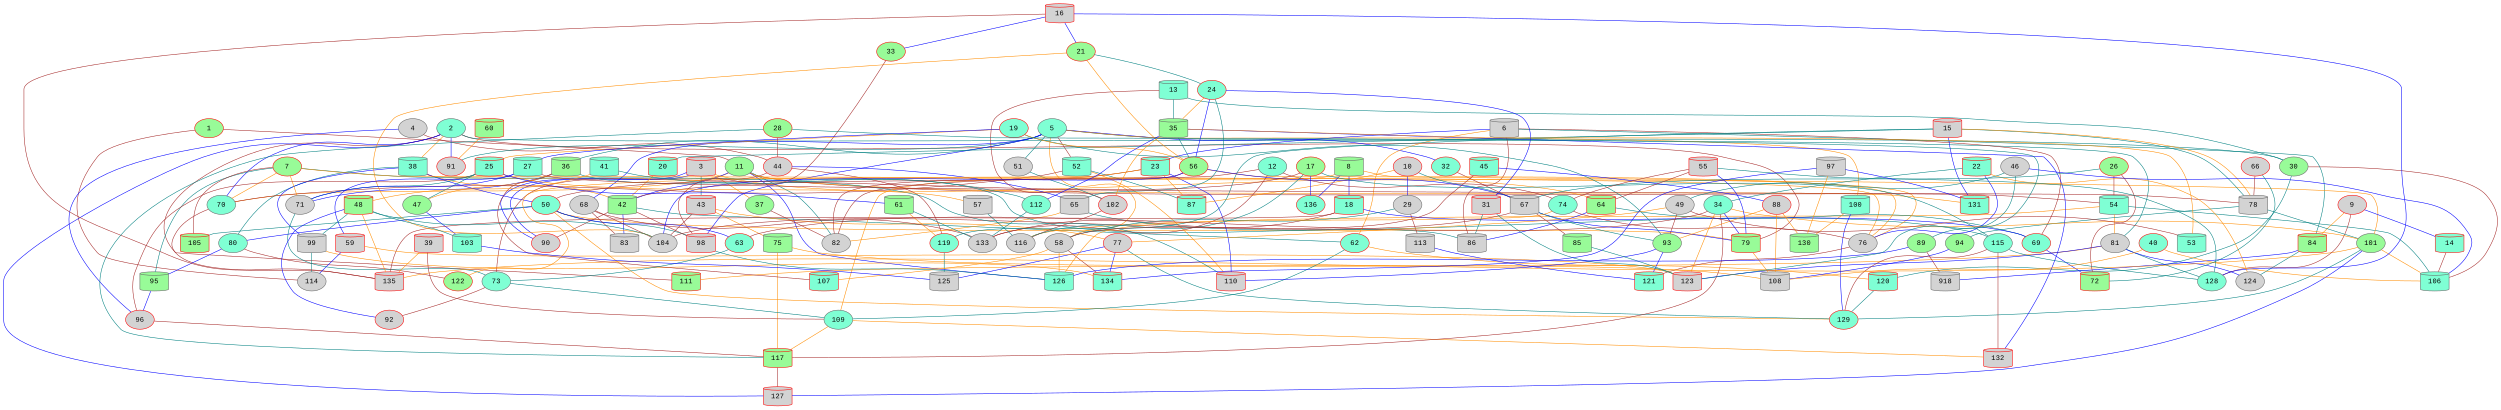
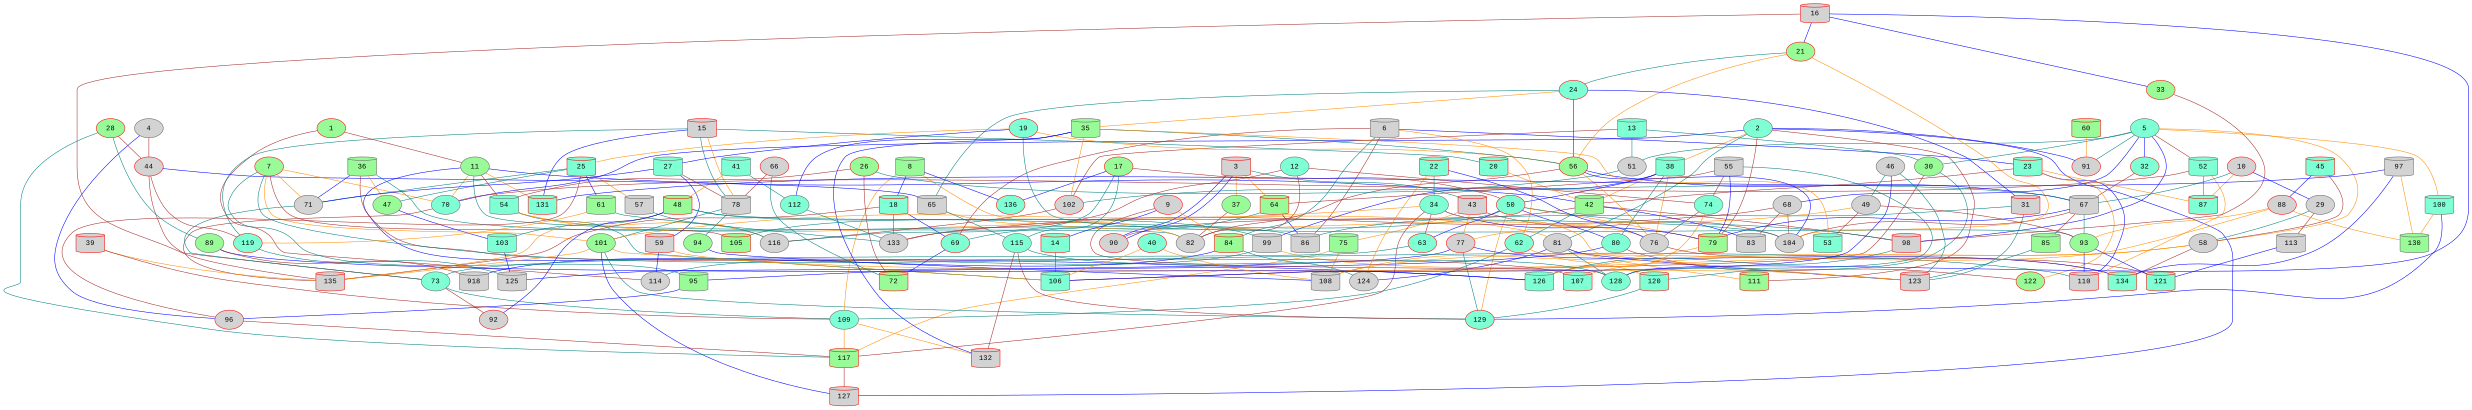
edge "13" -- "35": now "13" -- "51"
edge "5" -- "36": removed
node "55": color red -> gray40
